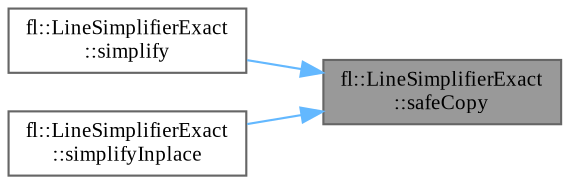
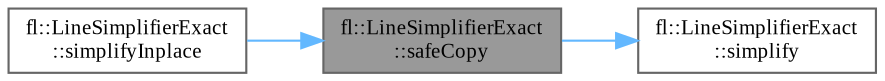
edge "fl::LineSimplifierExact ::simplify" -> "fl::LineSimplifierExact ::safeCopy": reversed
